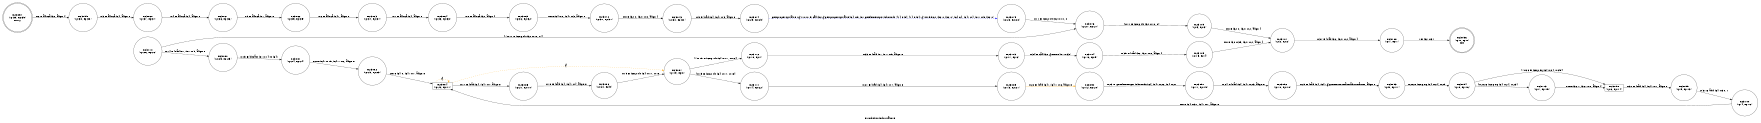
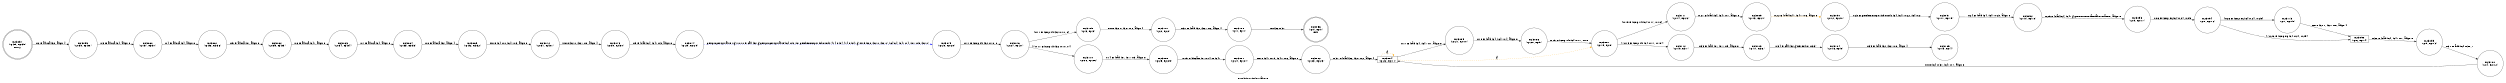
edge "N23110 (rp:26, ep:26)" -> "N23076 (rp:27, ep:27)": reversed
edge "N23105 (rp:15, ep:4)" -> "N23107 (rp:2, ep:2)": removed, label "store i32 %35, i32* %2, align 4"
edge "N23082 (rp:23, ep:23)" -> "N23084 (rp:22, ep:11)": label "store i64 0, i64* %7, align 8" -> "%37 = load i32, i32* %2, align 4"
